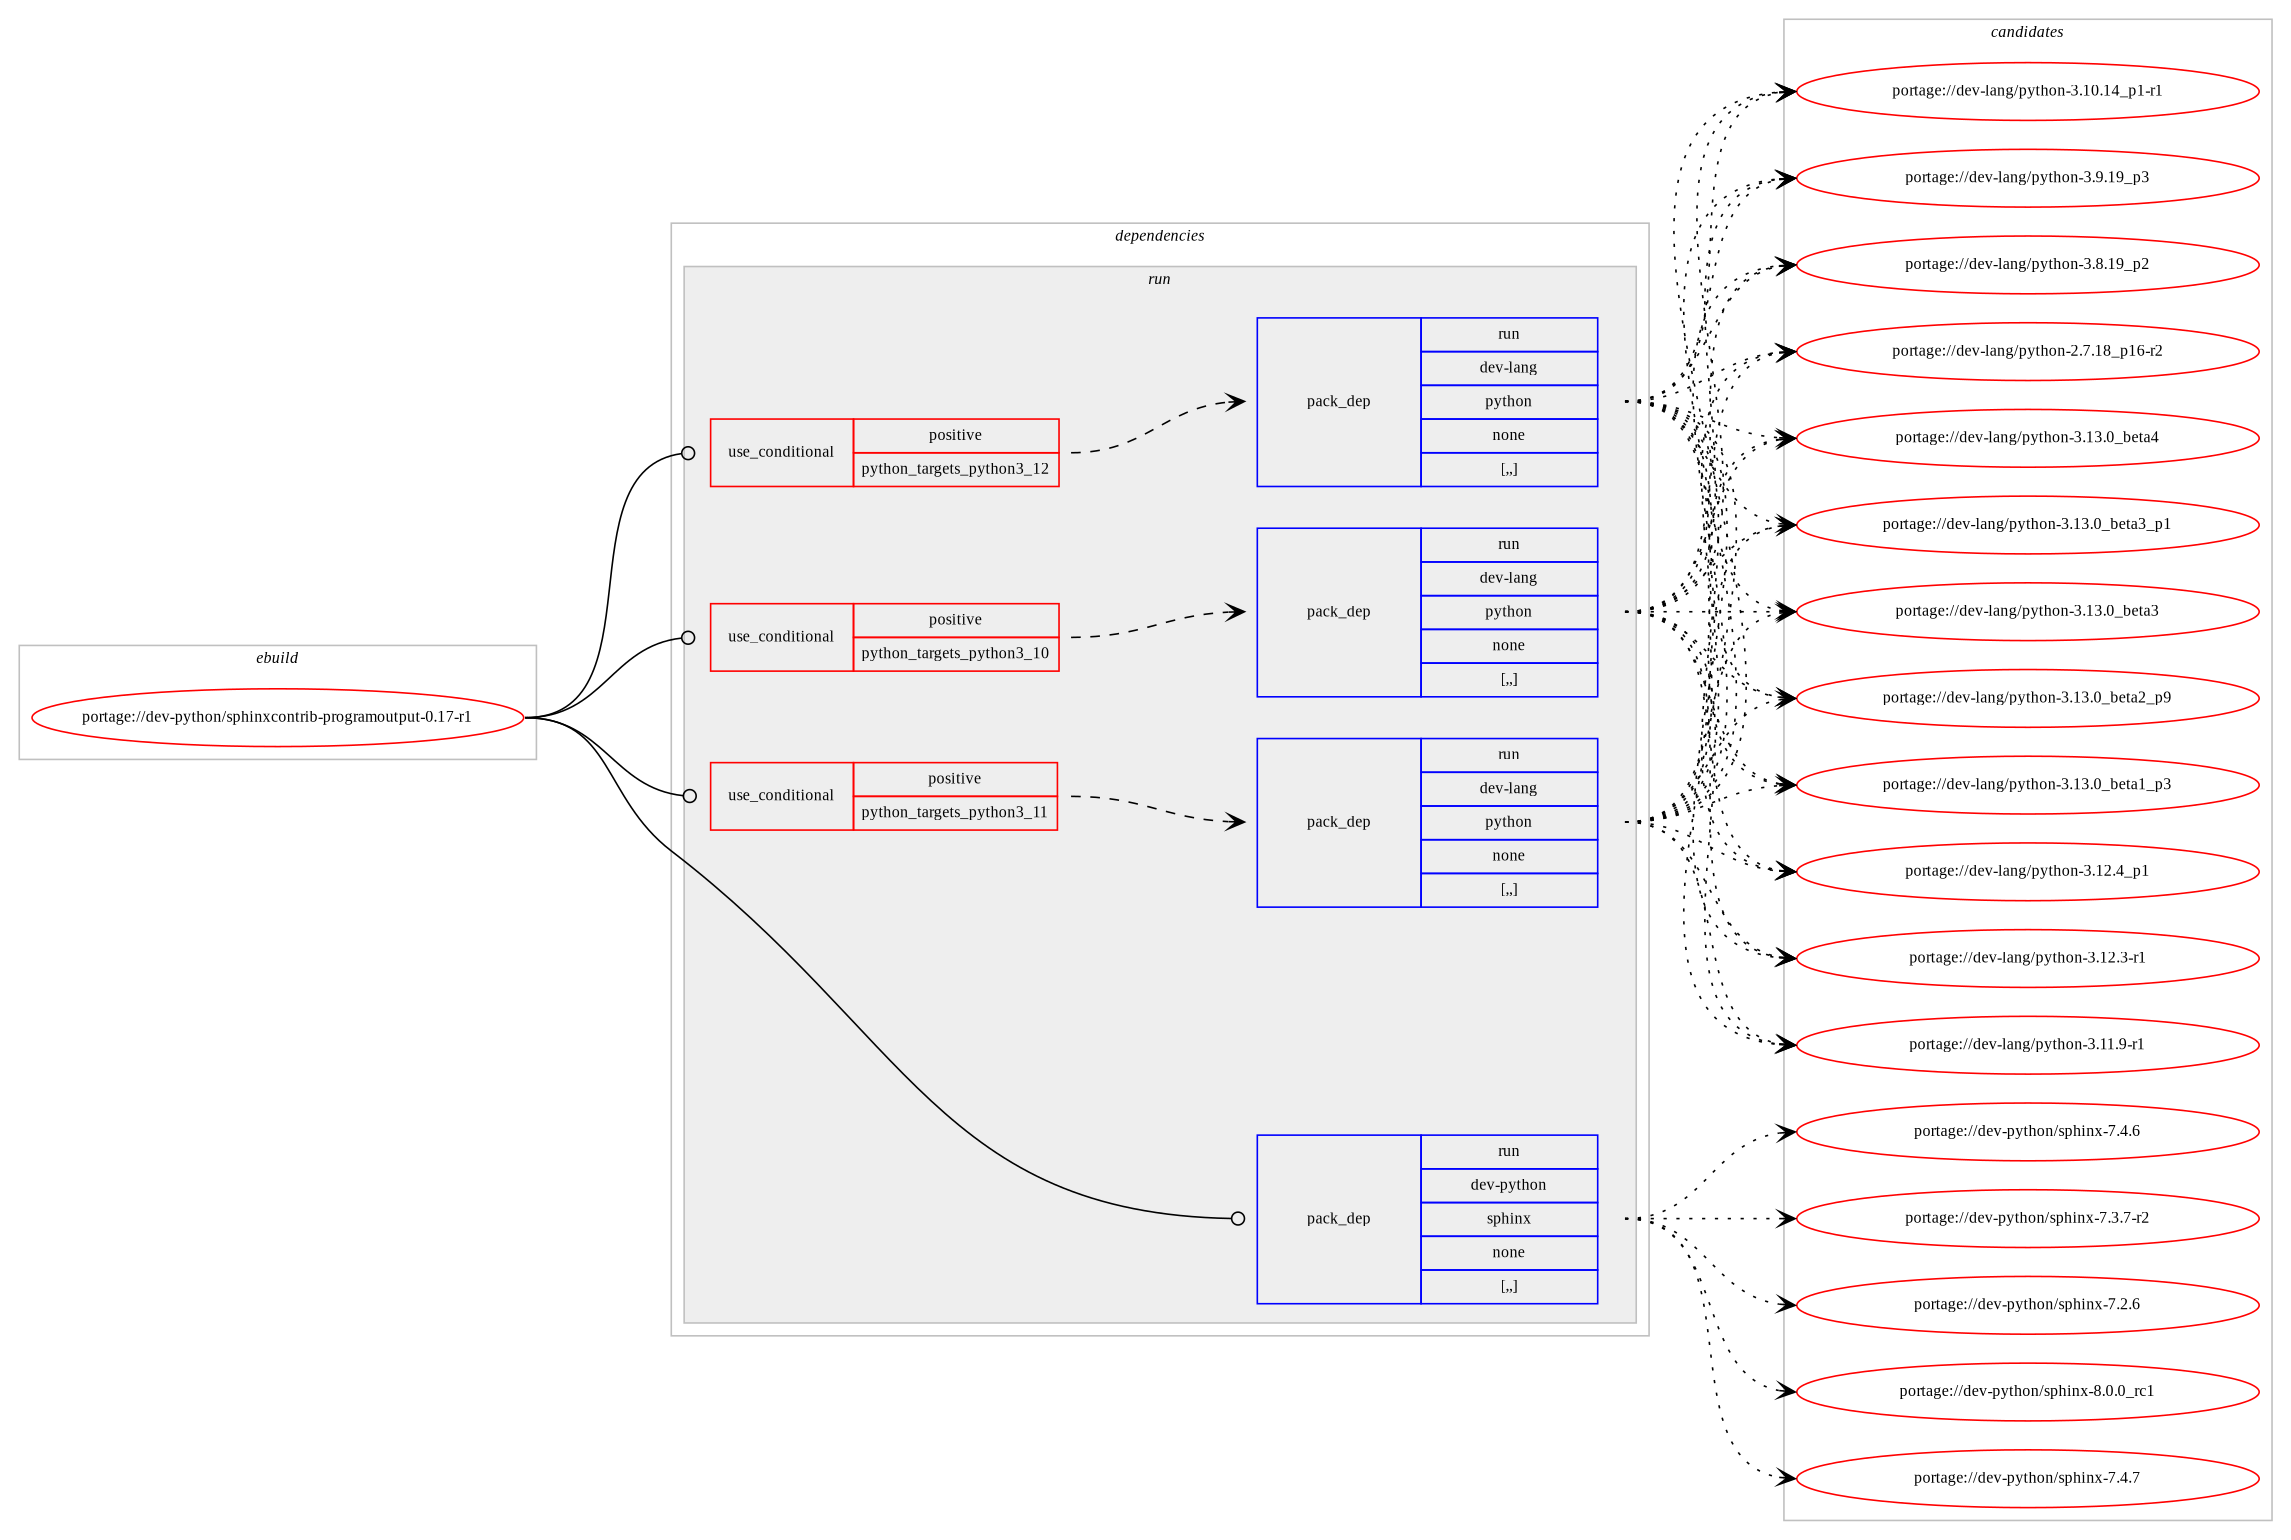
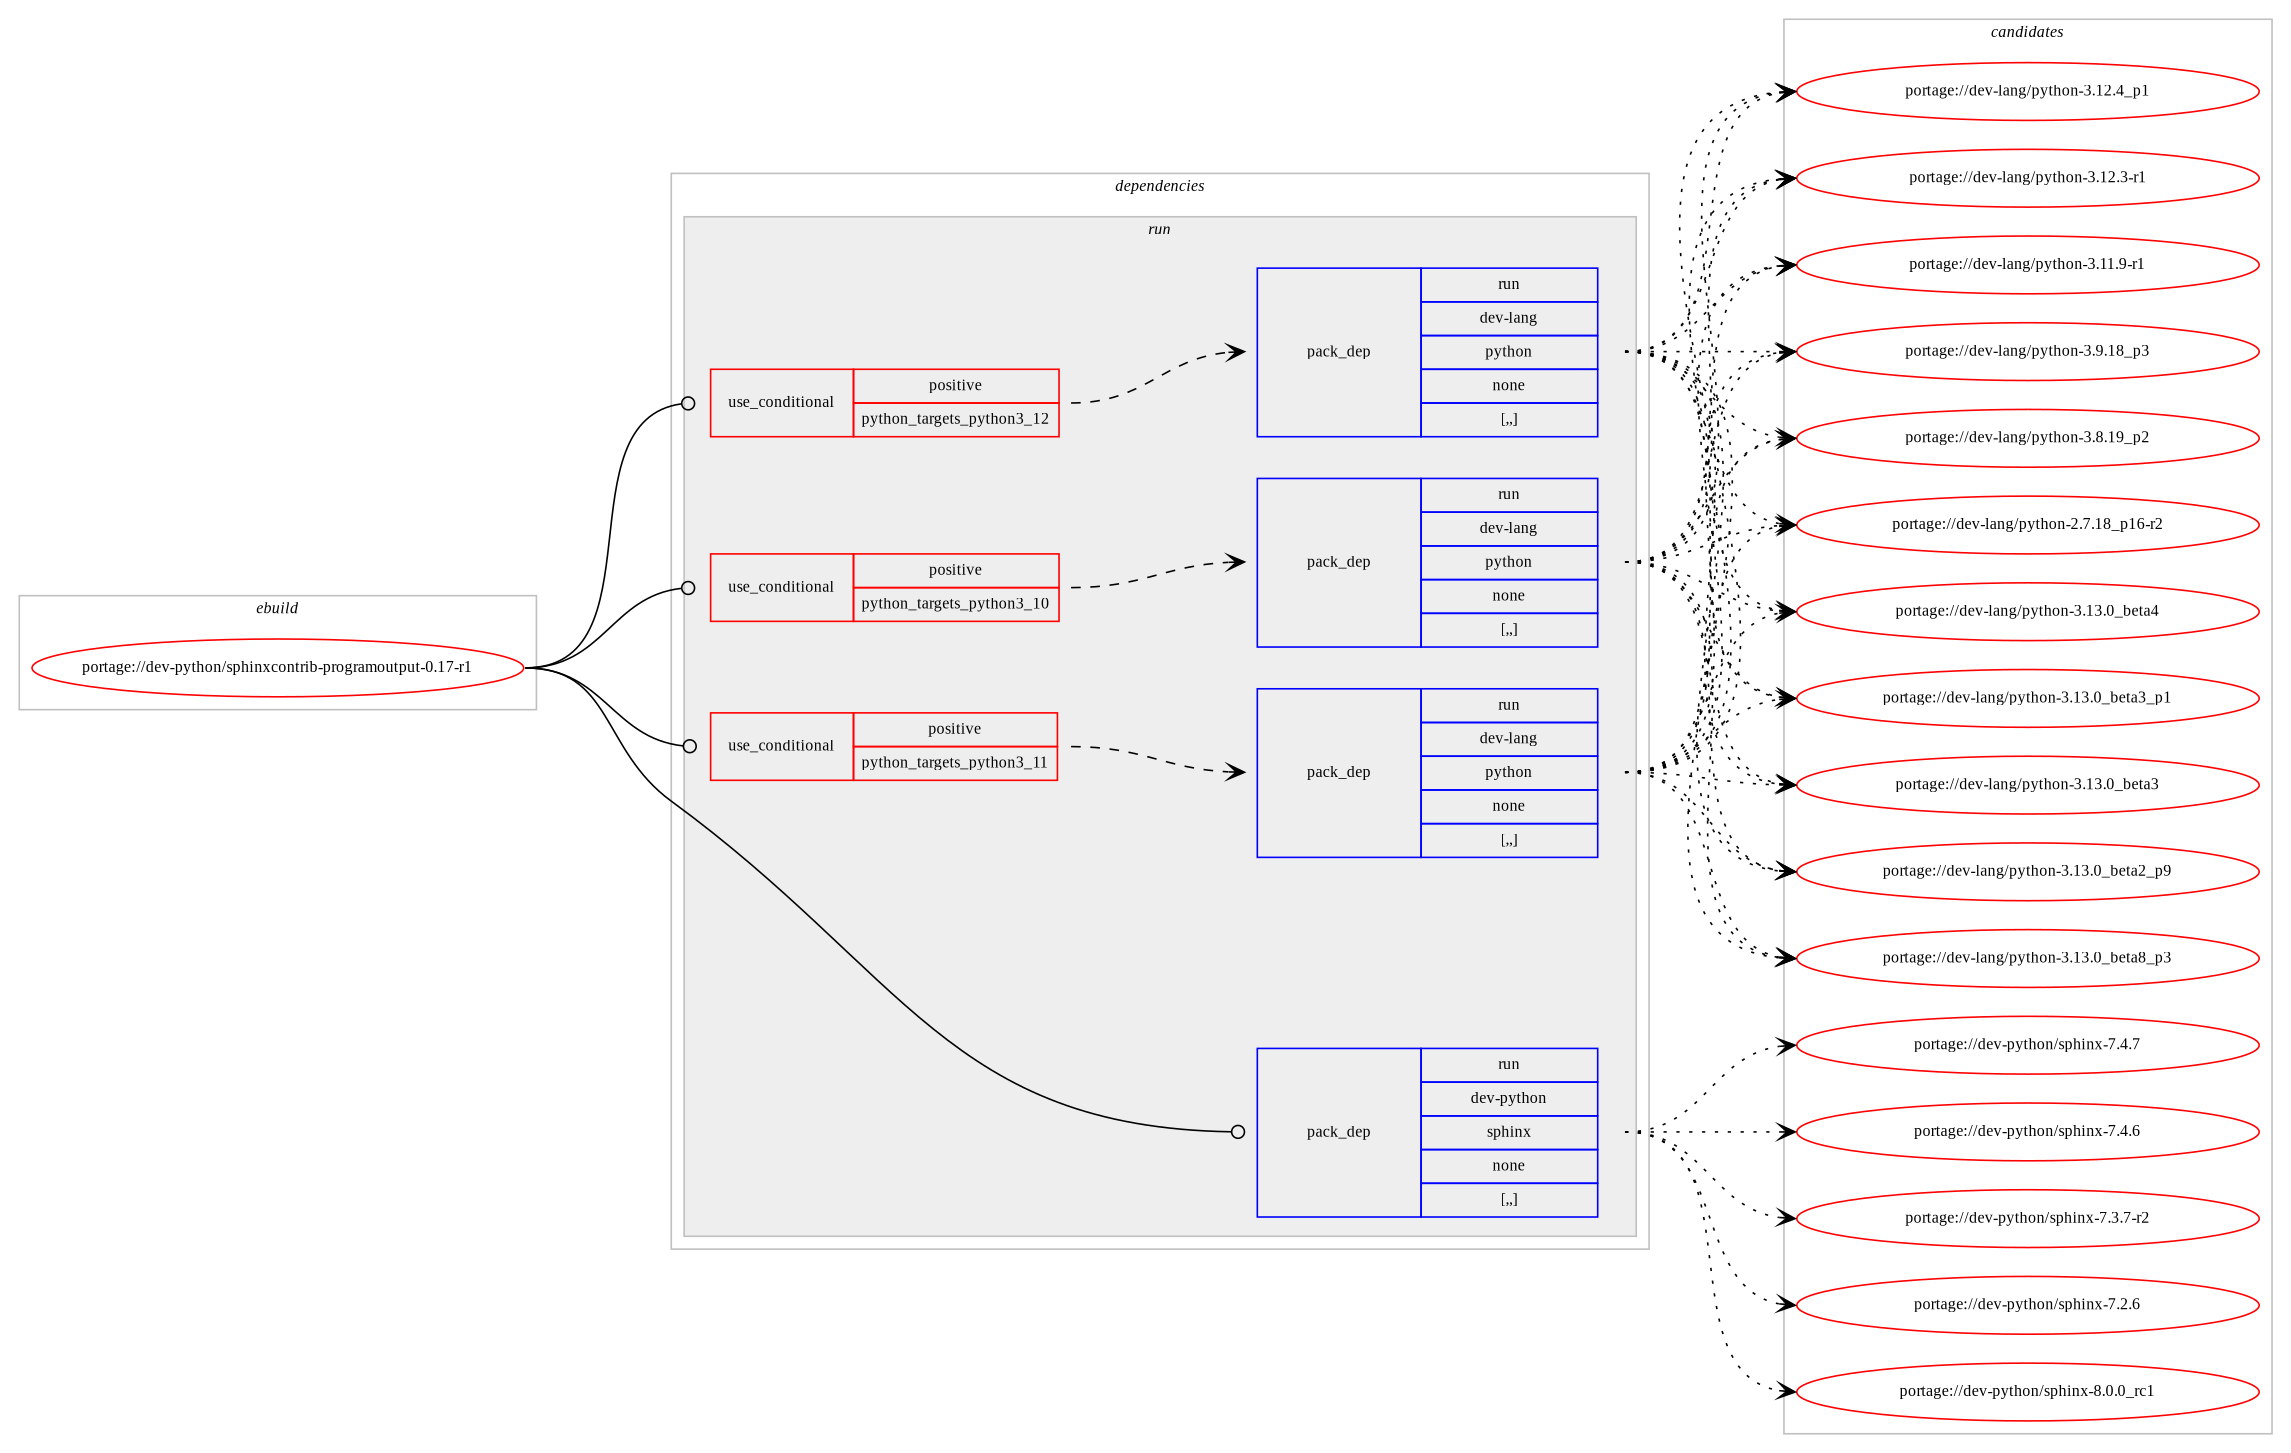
node "portage://dev-lang/python-3.10.14_p1-r1": removed
node "portage://dev-lang/python-3.9.19_p3": label "portage://dev-lang/python-3.9.19_p3" -> "portage://dev-lang/python-3.9.18_p3"
node "portage://dev-lang/python-3.13.0_beta1_p3": label "portage://dev-lang/python-3.13.0_beta1_p3" -> "portage://dev-lang/python-3.13.0_beta8_p3"
